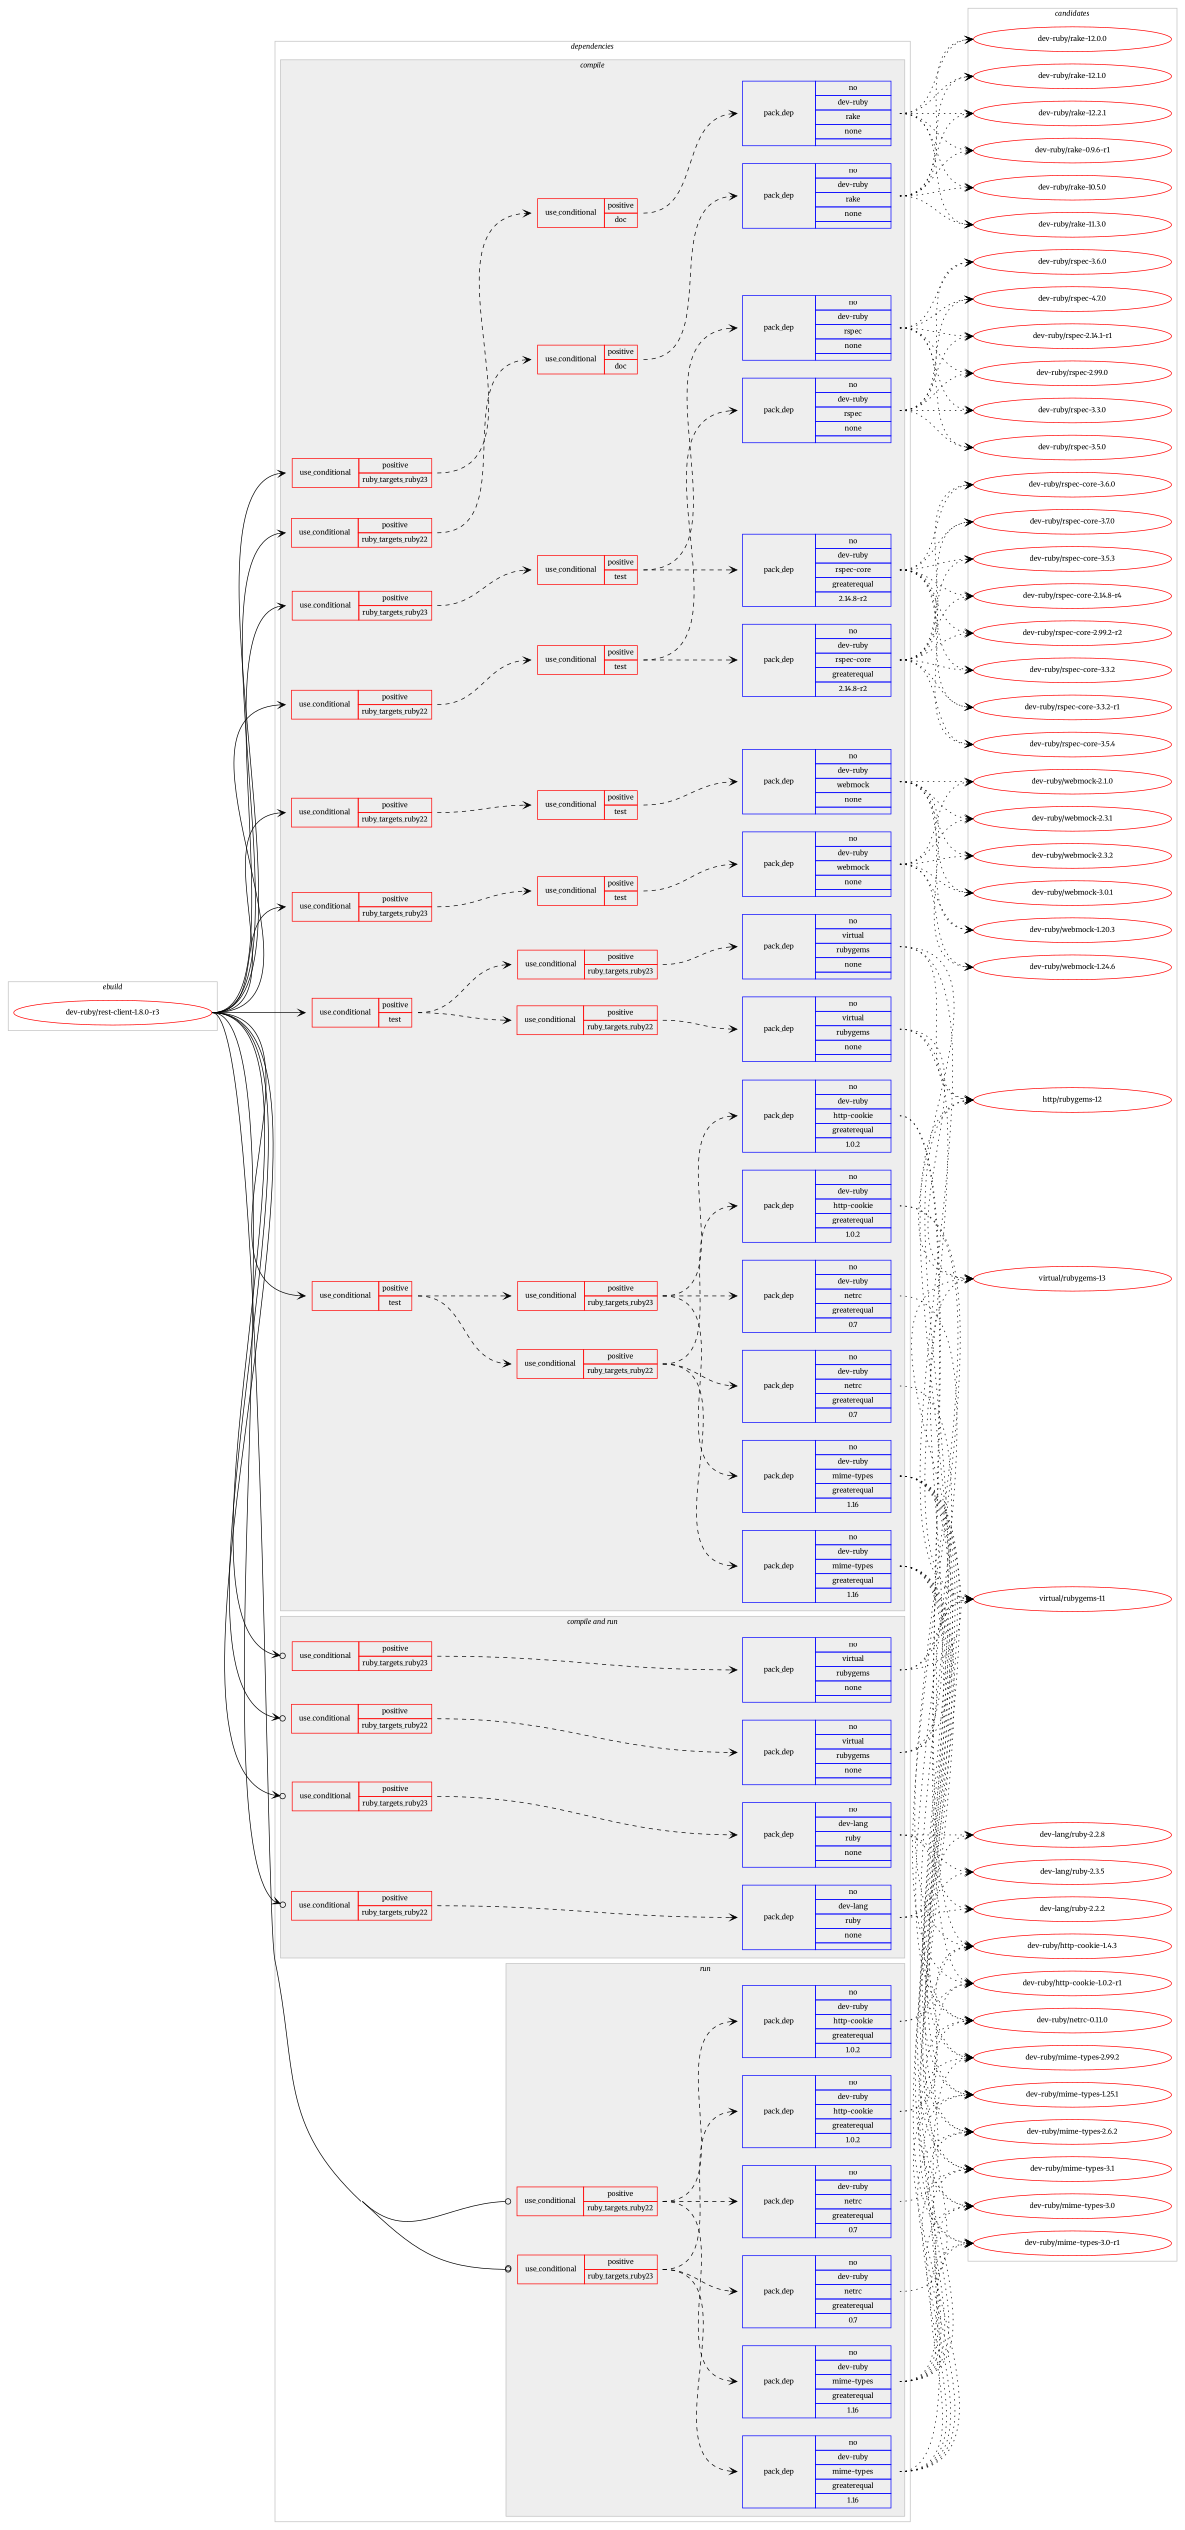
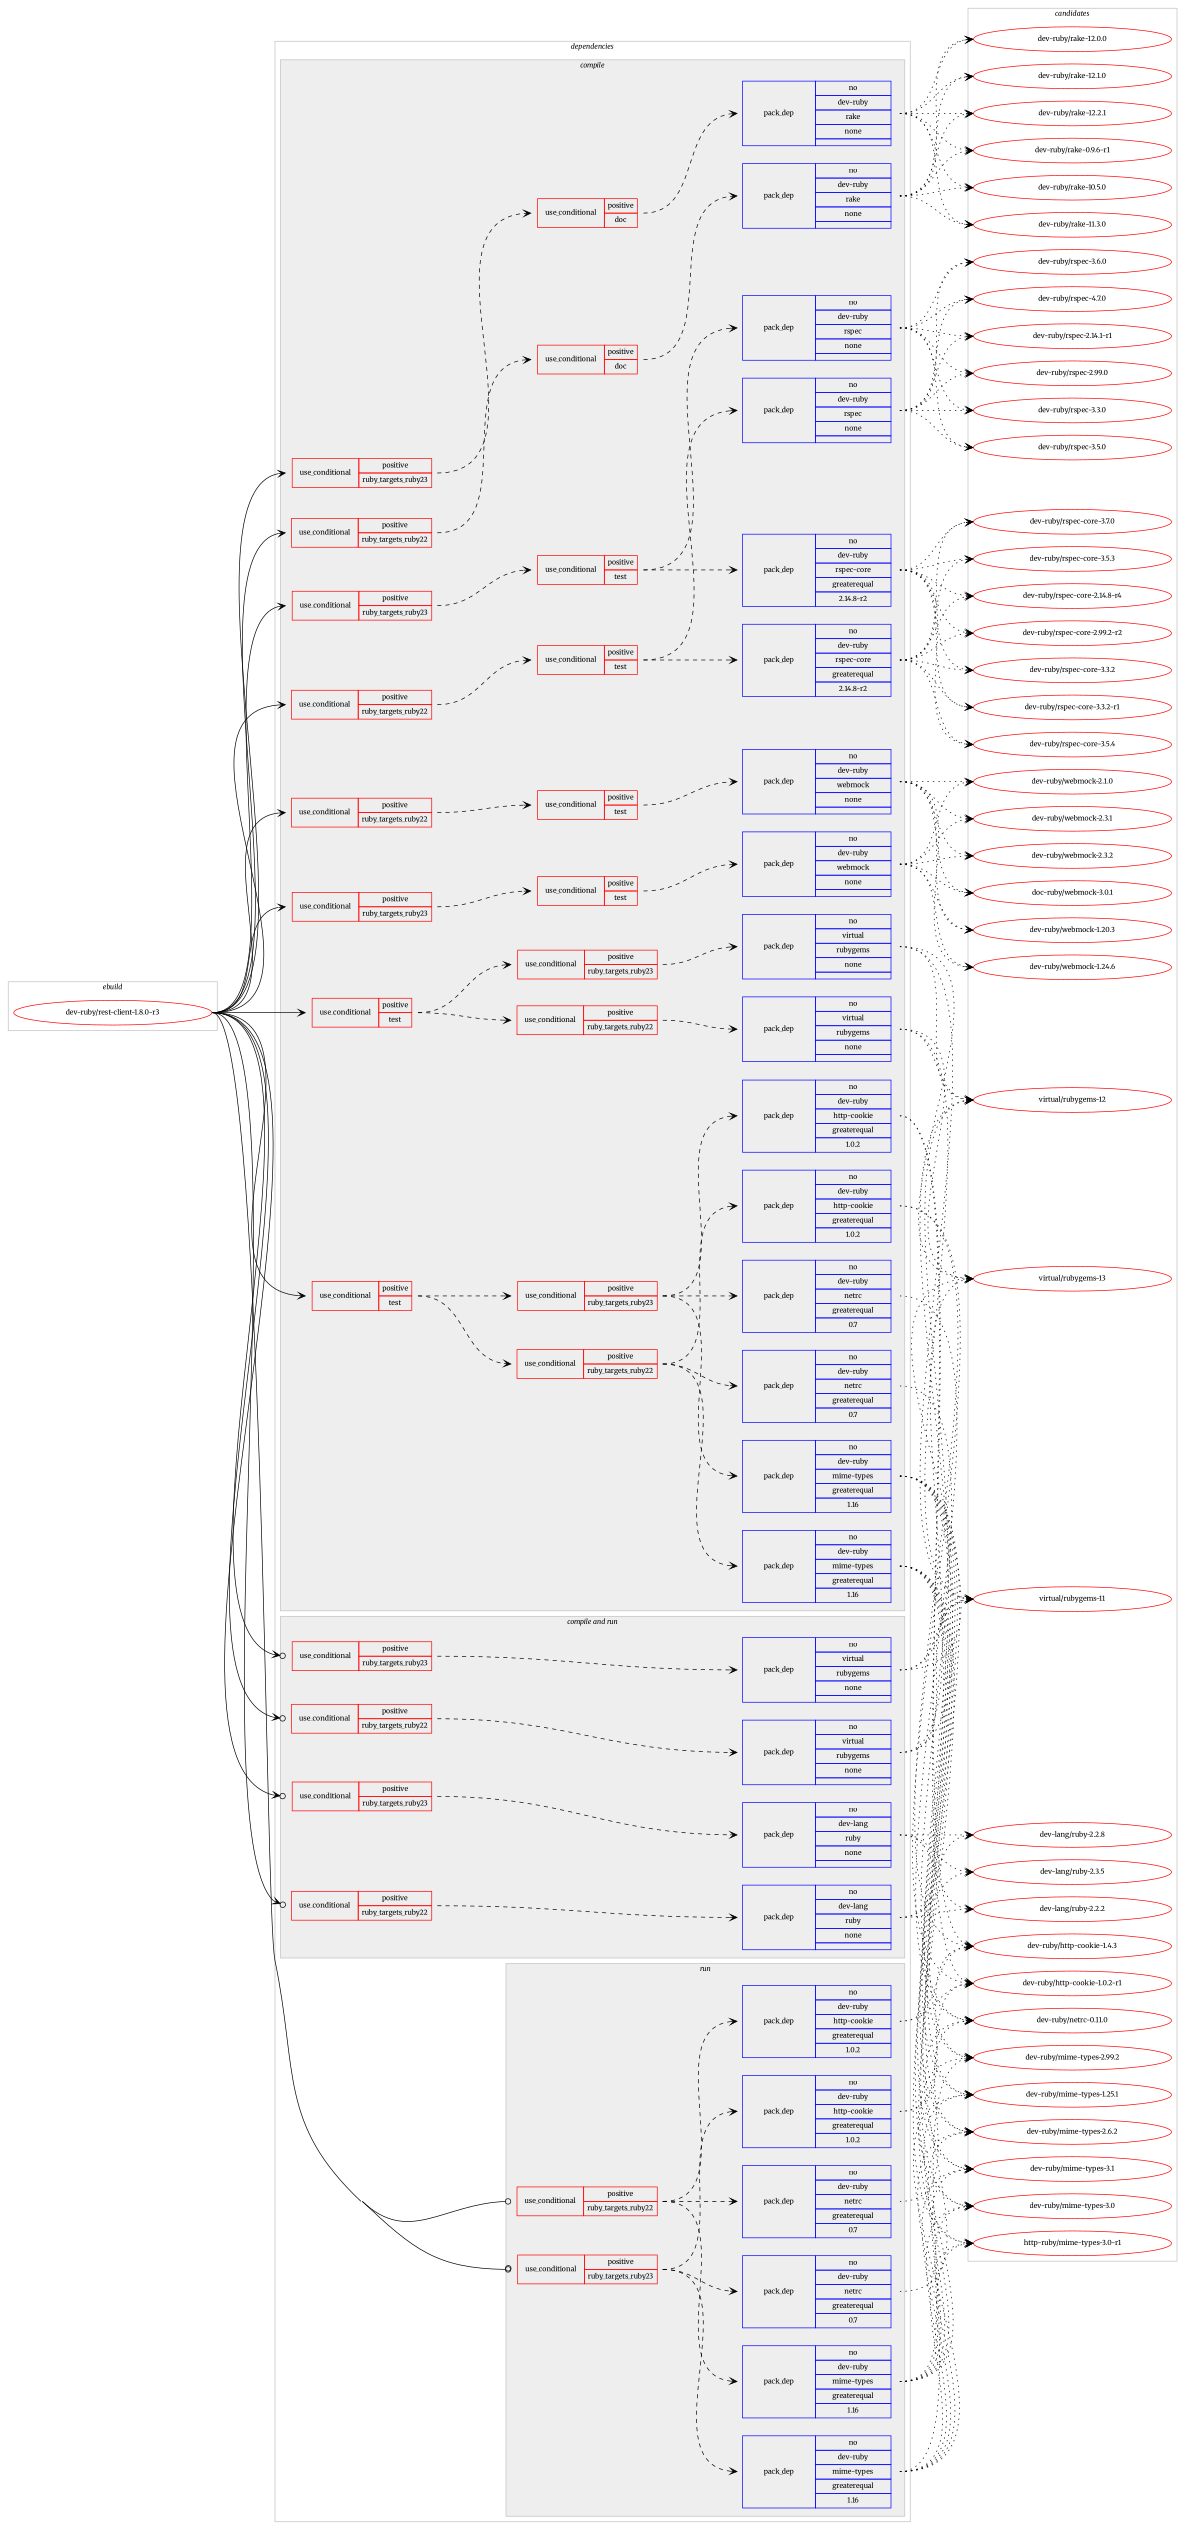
node "dev-ruby/rspec-core-3.6.0": removed
node "dev-ruby/webmock-3.0.1": label "dev-ruby/webmock-3.0.1" -> "doc-ruby/webmock-3.0.1"
node "http/rubygems-12": label "http/rubygems-12" -> "virtual/rubygems-12"
node "dev-ruby/mime-types-3.0-r1": label "dev-ruby/mime-types-3.0-r1" -> "http-ruby/mime-types-3.0-r1"
